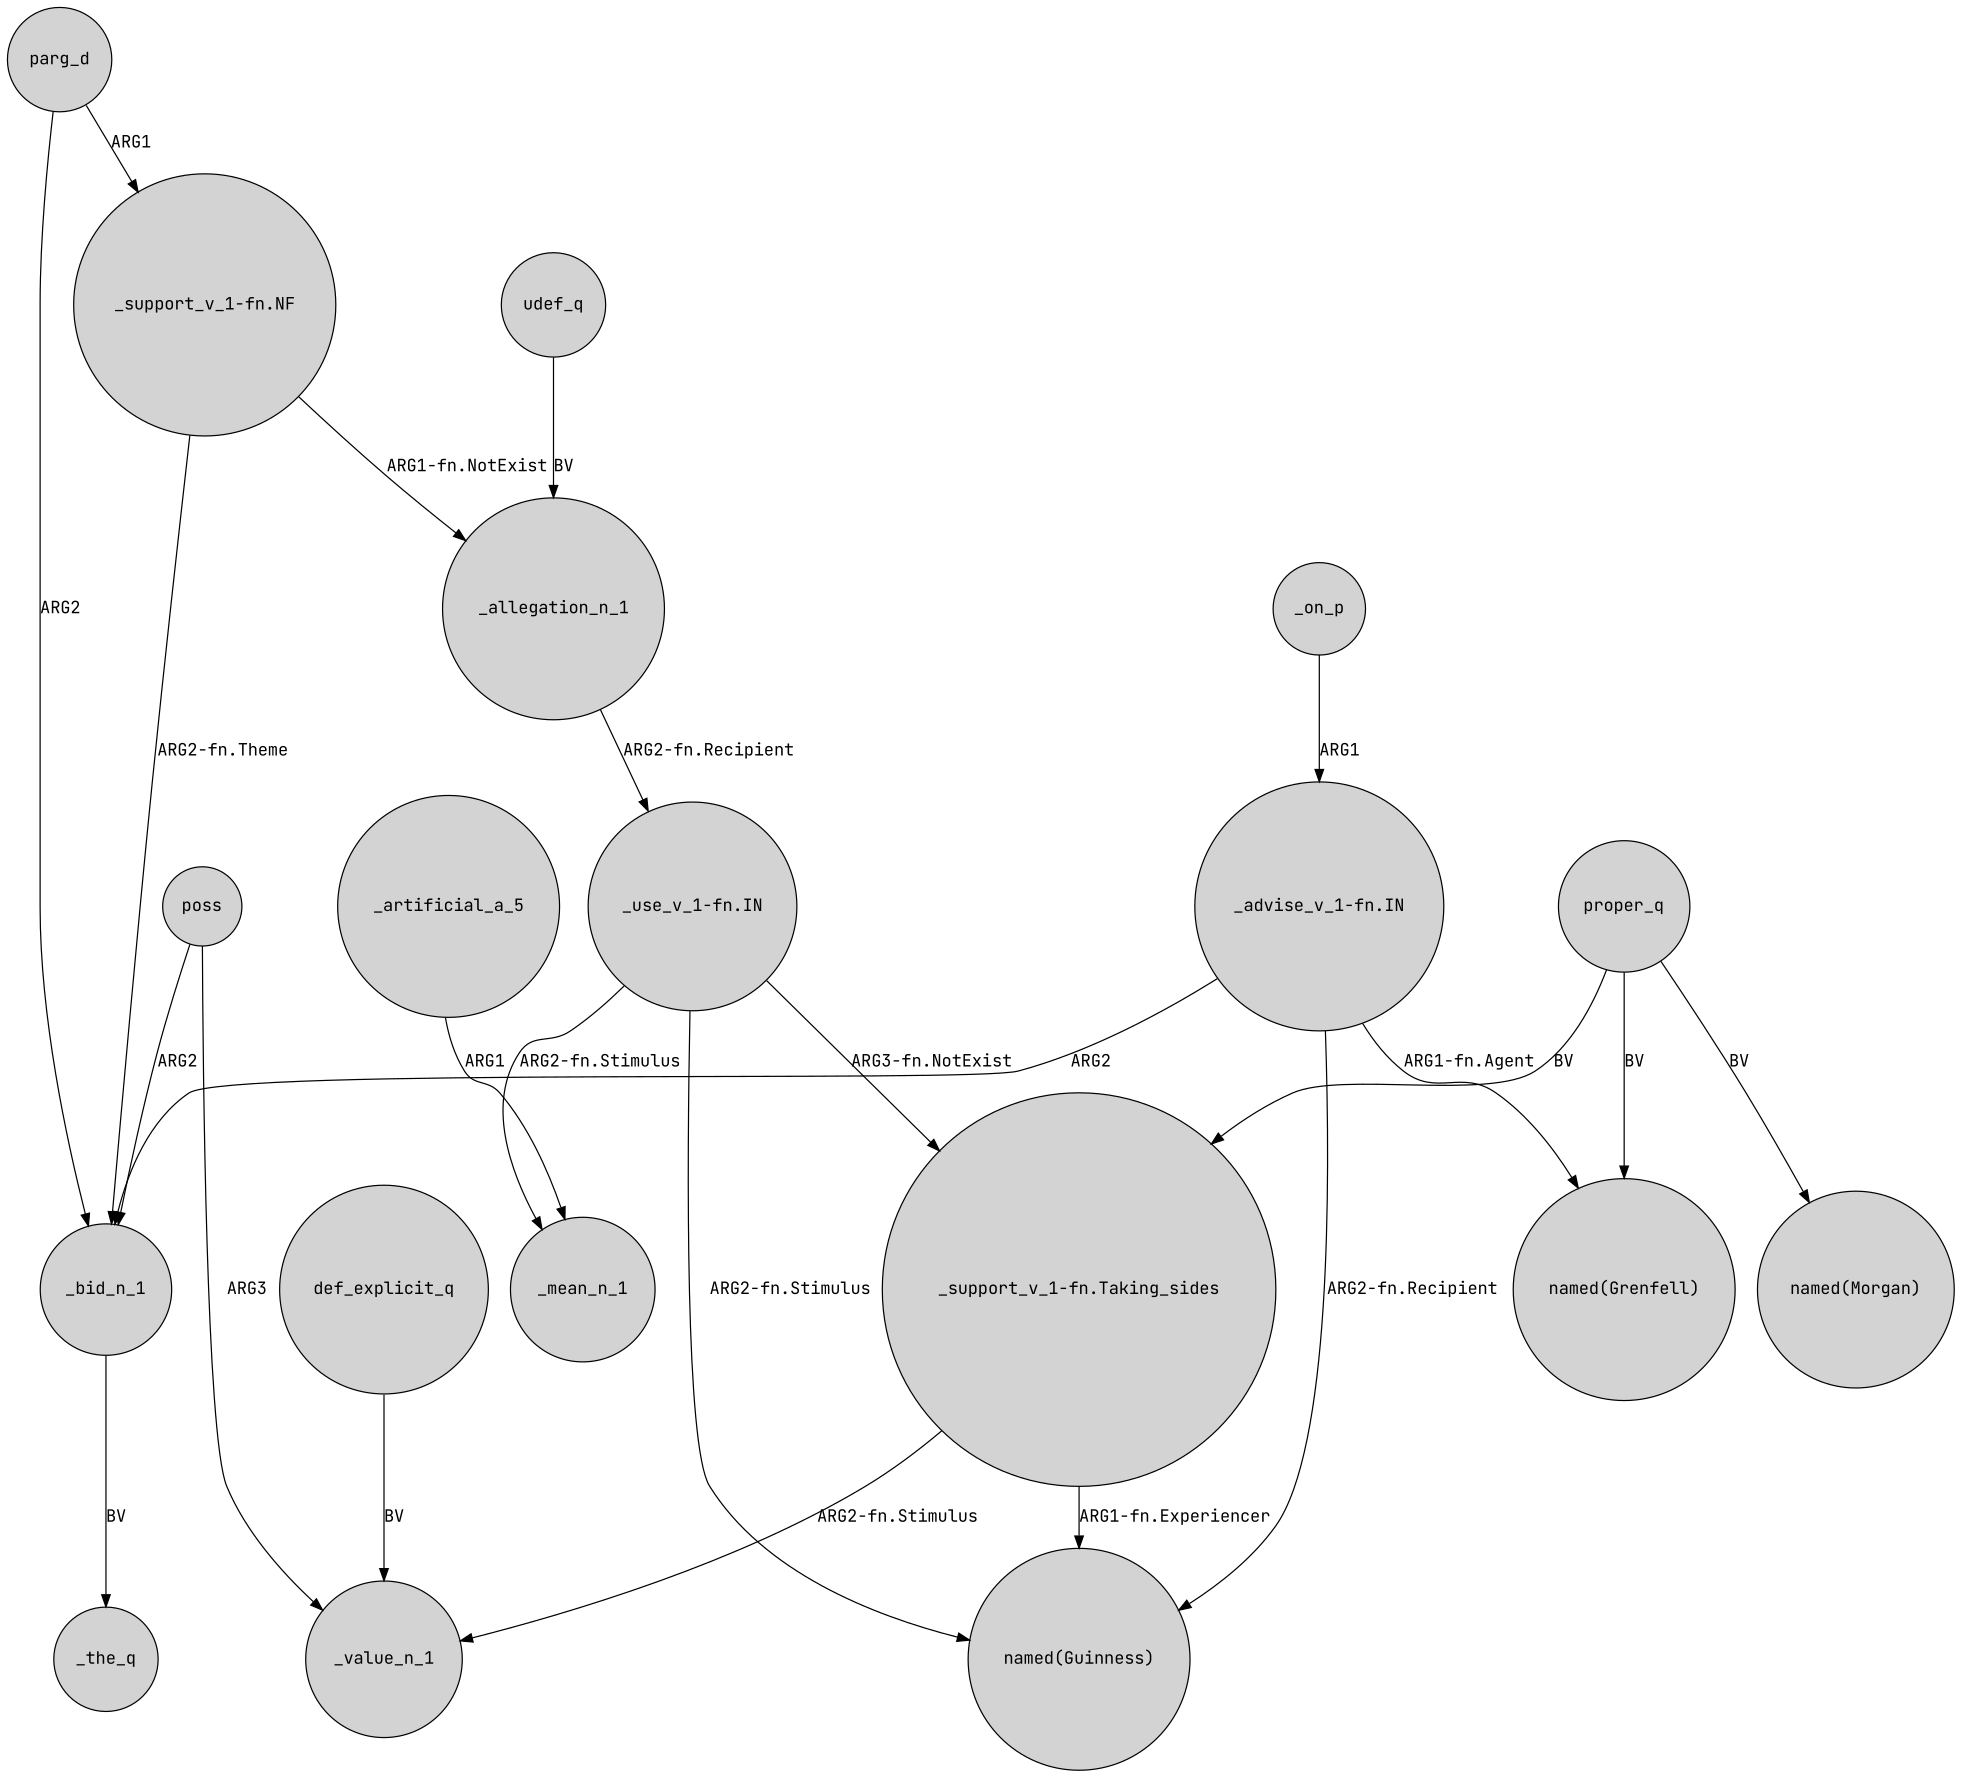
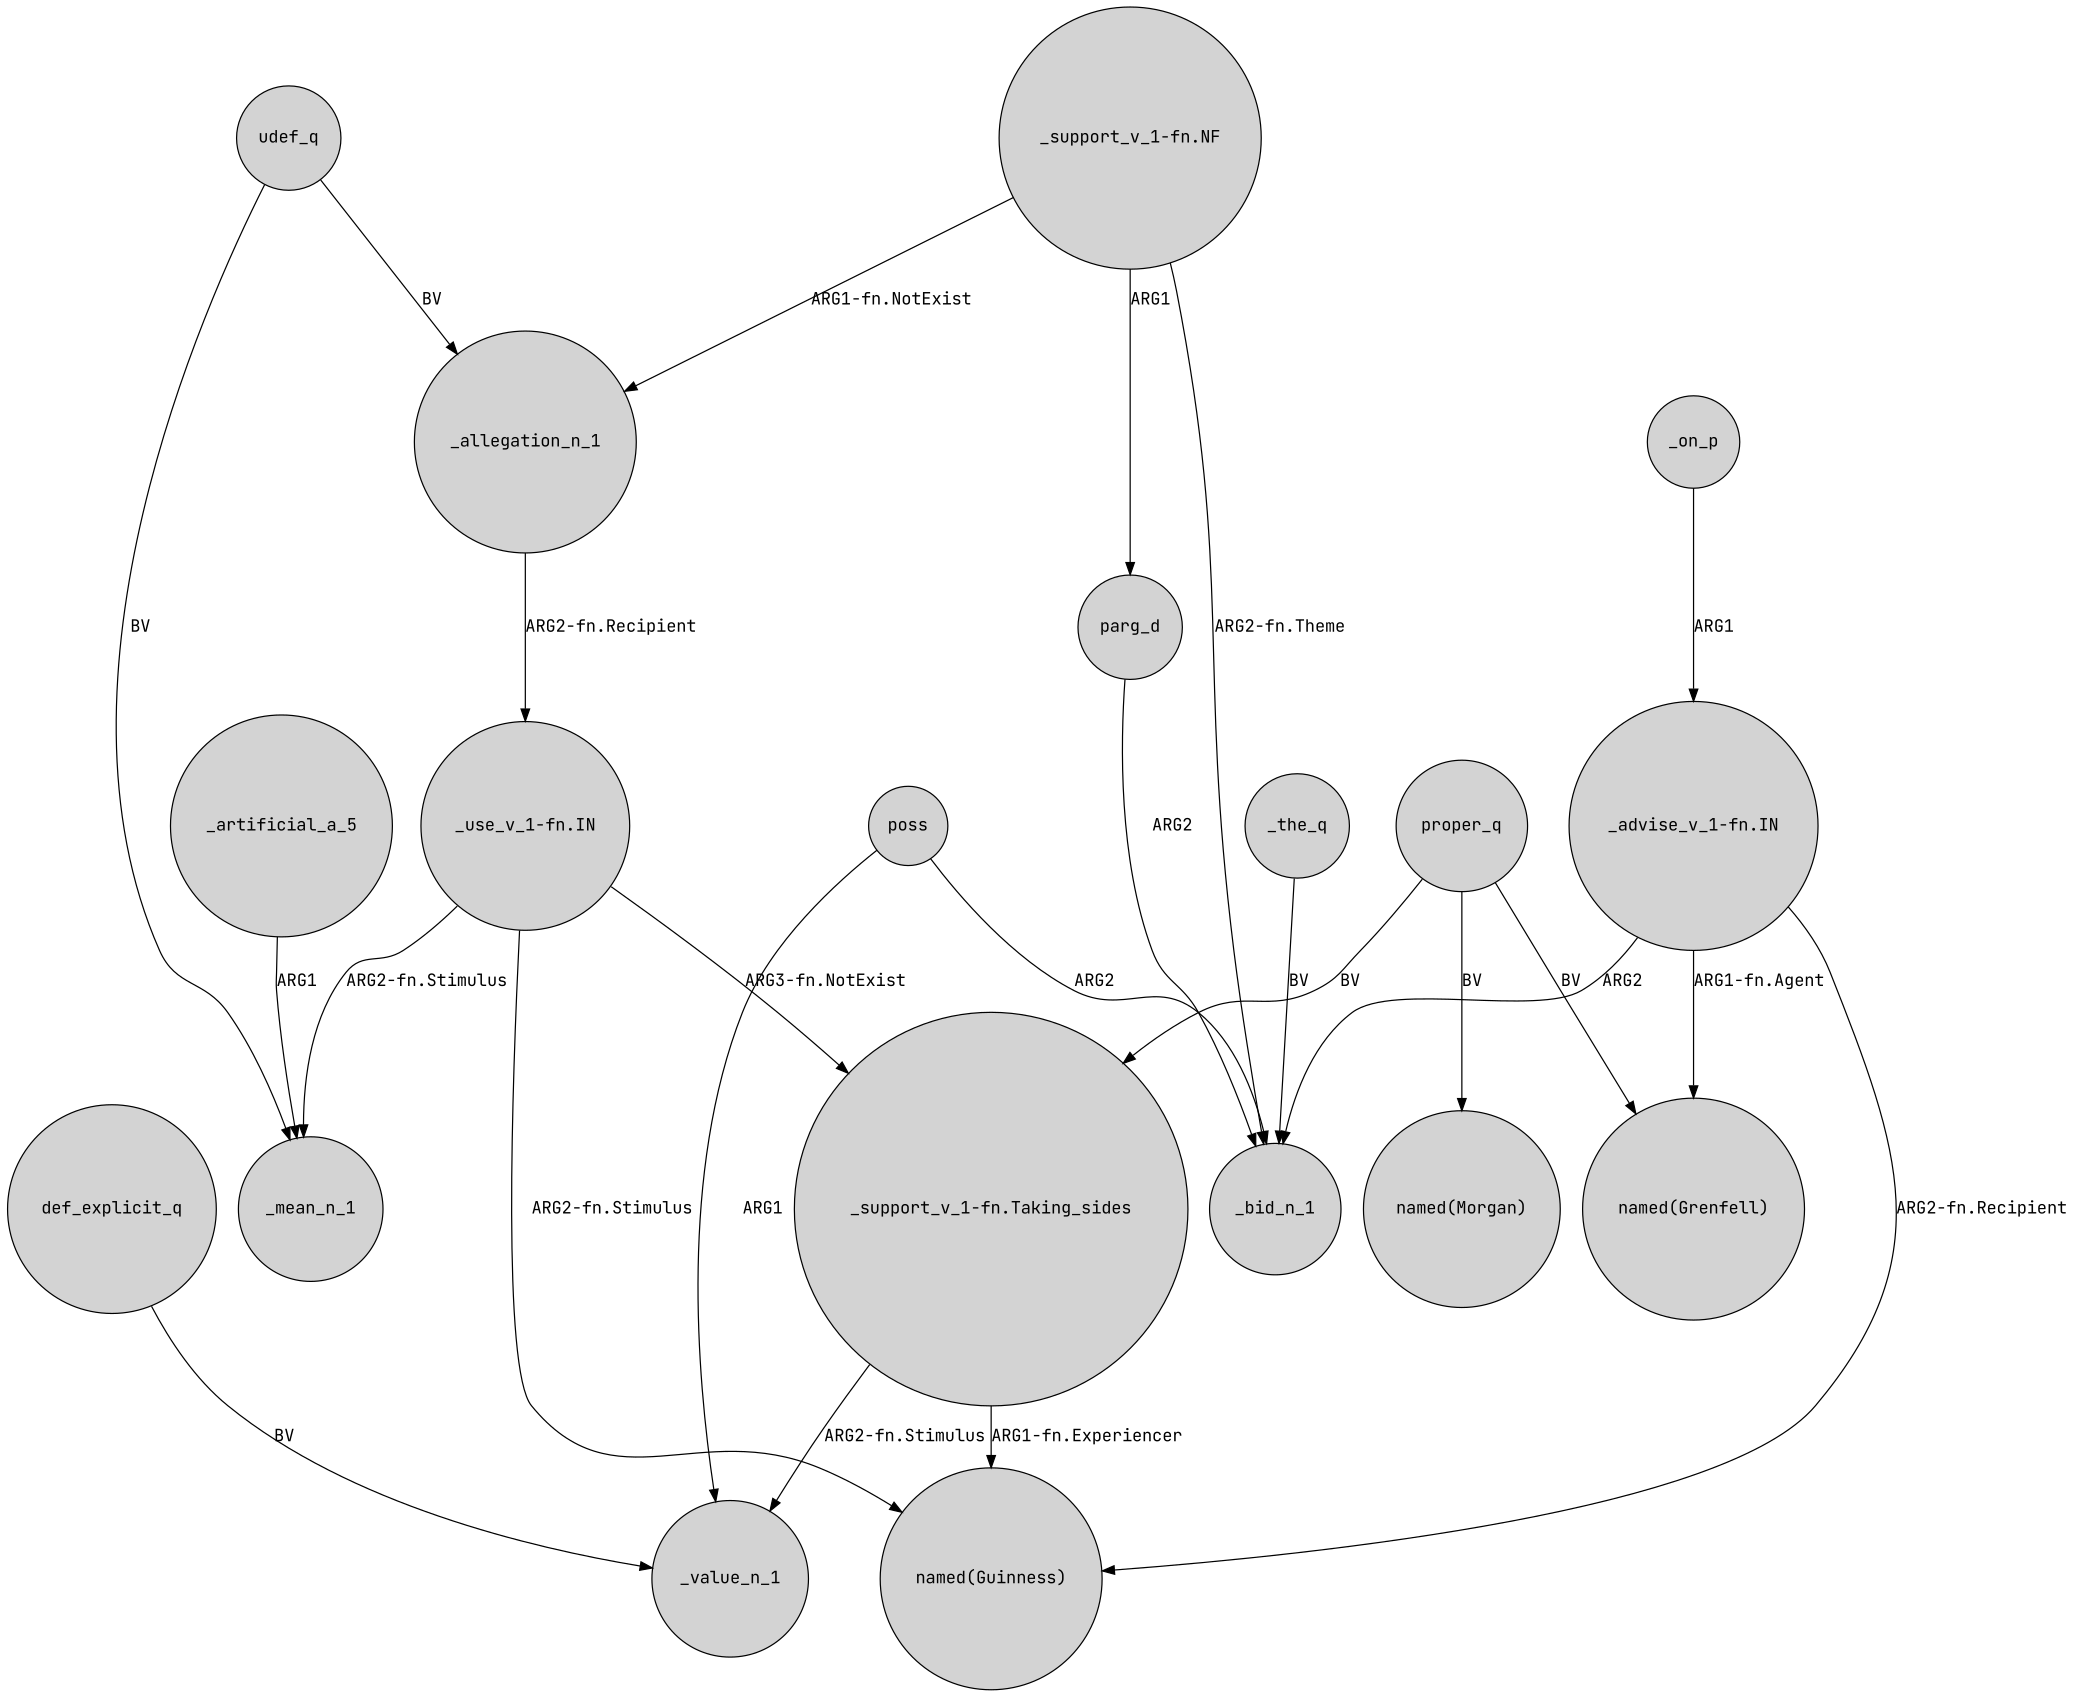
edge "parg_d" -> "_support_v_1-fn.NF": reversed
edge "udef_q" -> "_mean_n_1": added, label "BV"
edge "poss" -> "_value_n_1": label "ARG3" -> "ARG1"
edge "_bid_n_1" -> "_the_q": reversed
